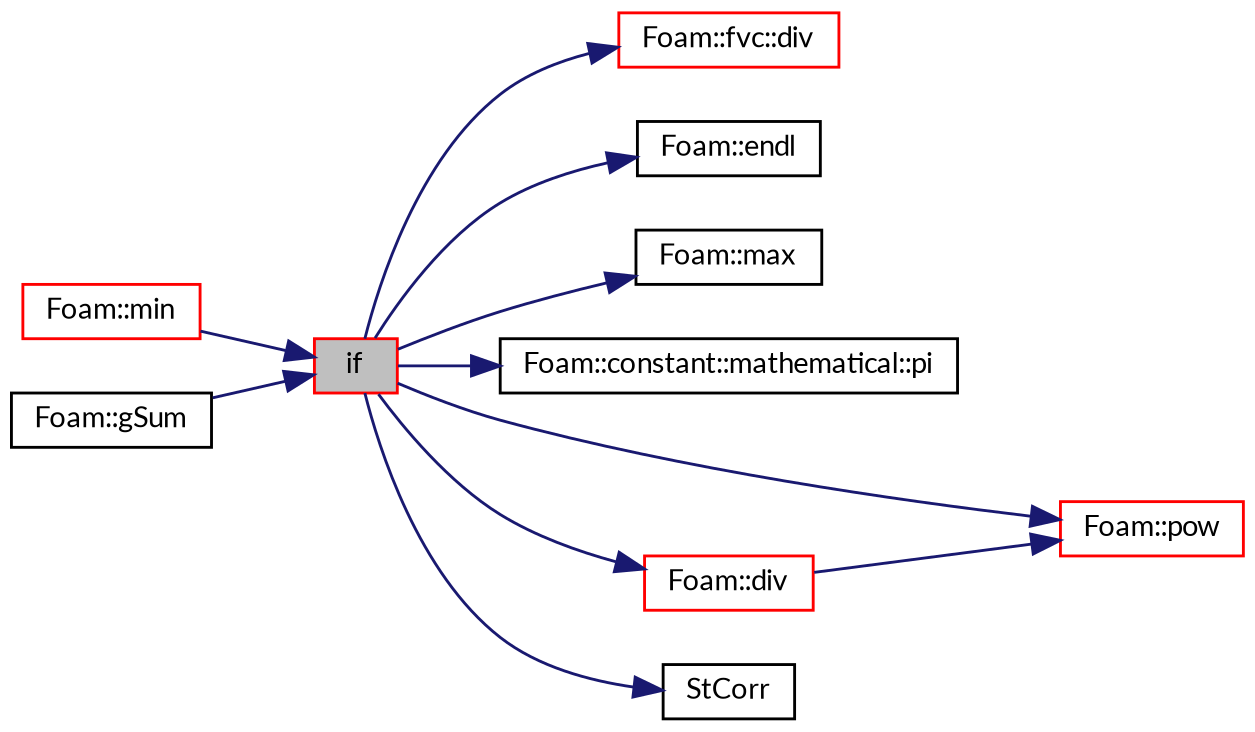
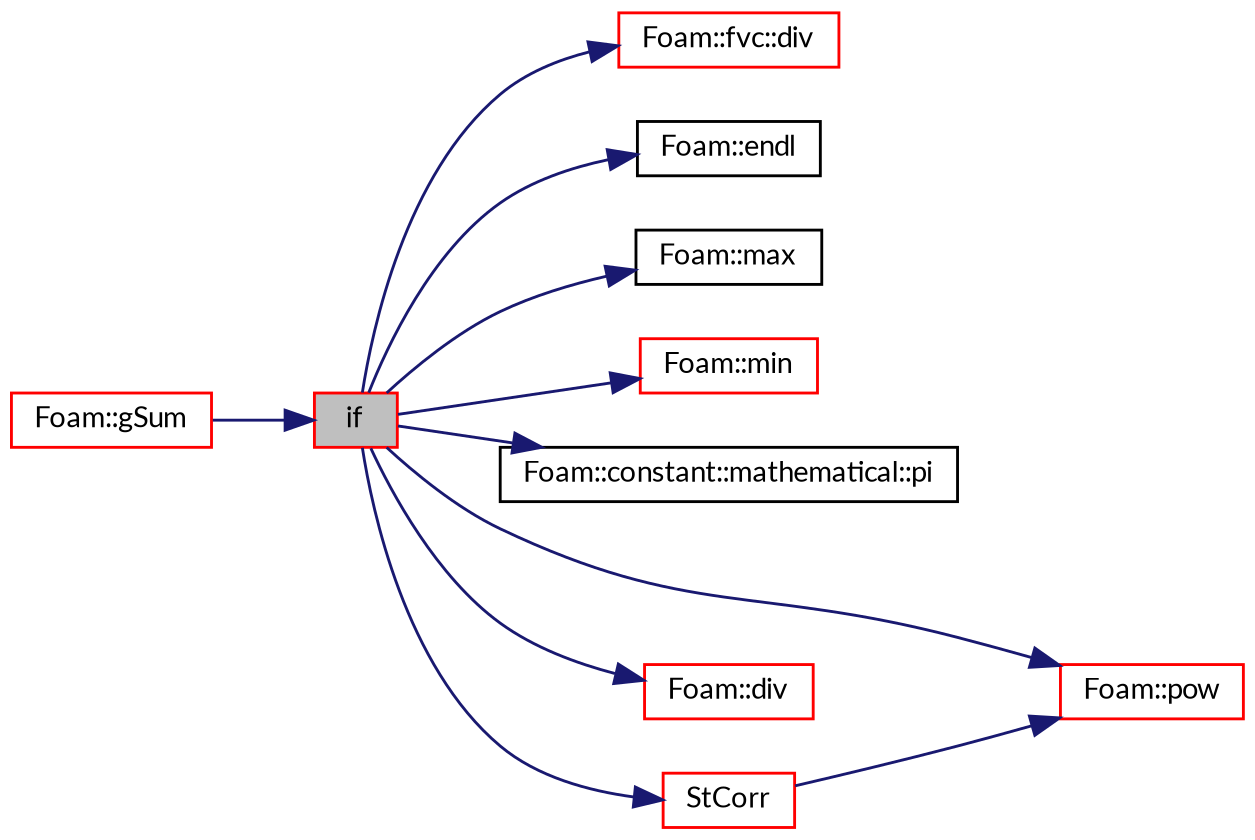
edge "Foam::min" -> "if": reversed
node "Foam::gSum": color black -> red
edge "Foam::div" -> "Foam::pow": now "StCorr" -> "Foam::pow"
node "StCorr": color black -> red
